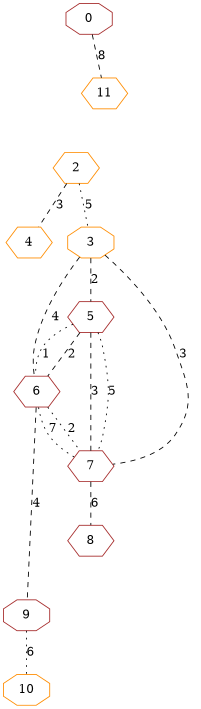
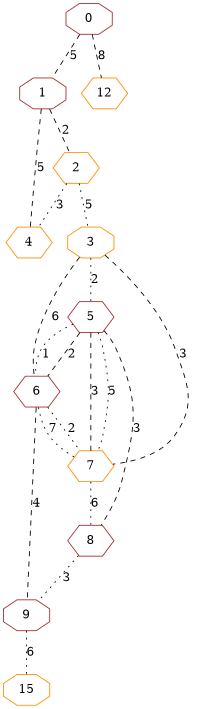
node "1": added
node "11": label "11" -> "12"
edge "2" -- "4": style dashed -> dotted
edge "3" -- "5": style dashed -> dotted
edge "3" -- "6": label "4" -> "6"
edge "5" -- "8": added, label "3"
node "7": color brown -> darkorange
edge "7" -- "8": style dashed -> dotted
edge "8" -- "9": added, label "3"
node "10": label "10" -> "15"
